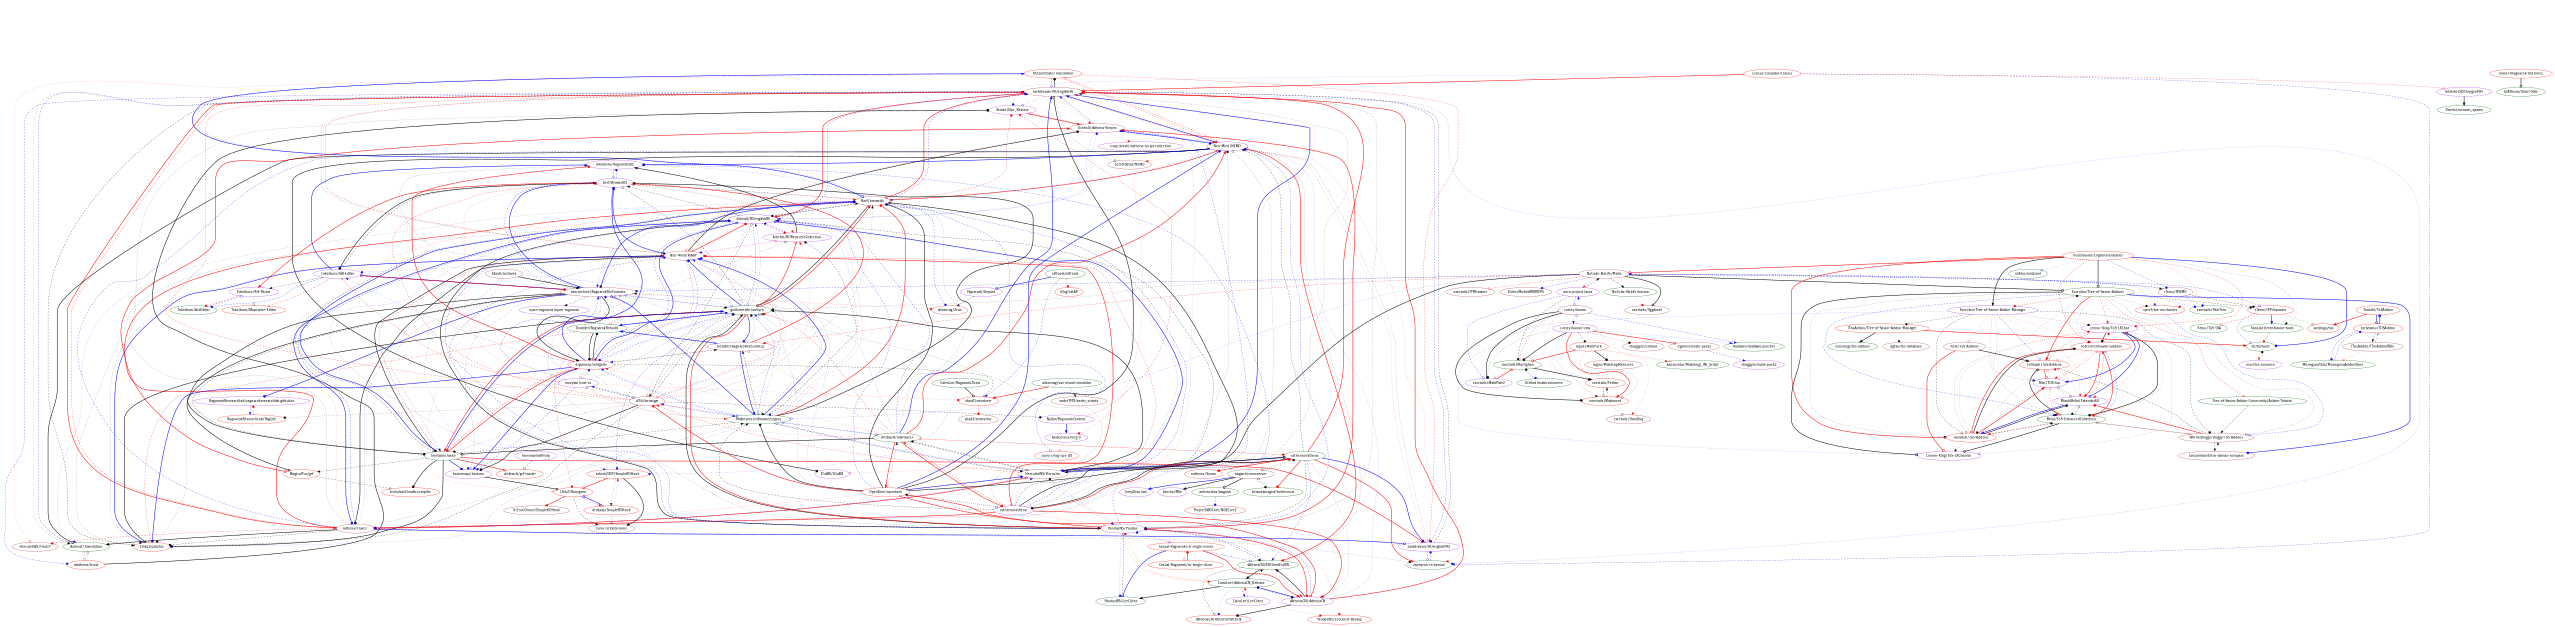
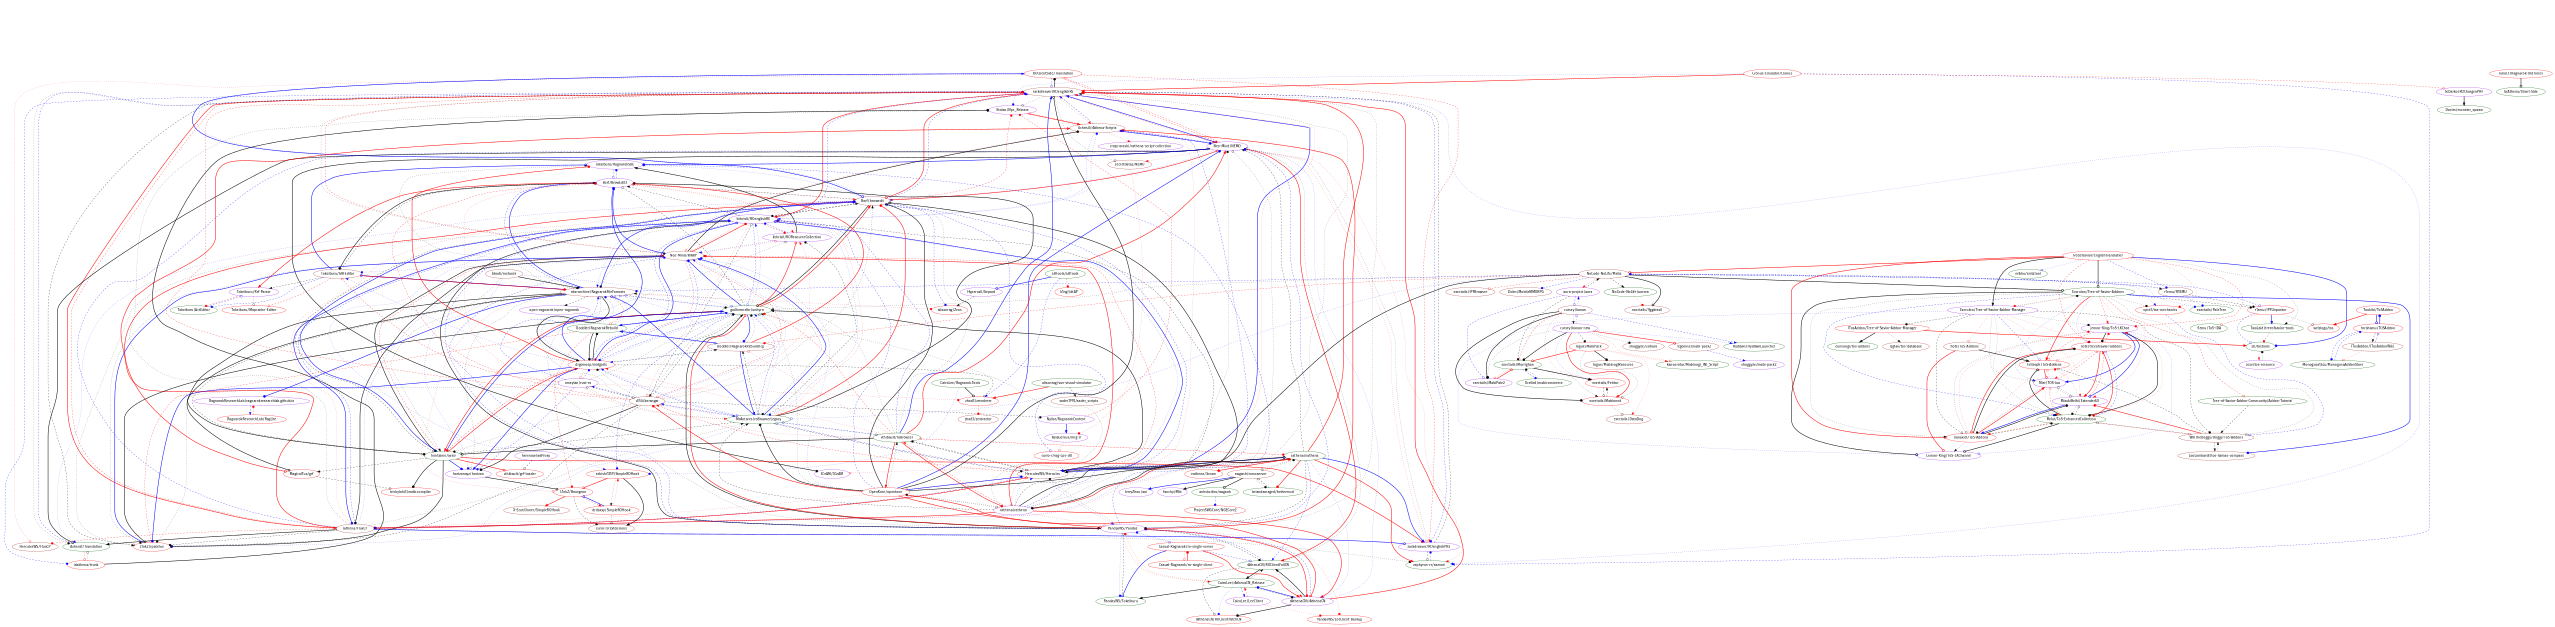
node "Tokeiburu/GRFEditor": color purple -> brown
edge "vE5li/korangar" -> "RagnarokResearchLab/RagLite": now "vE5li/korangar" -> "drgomesp/midgarts"
node "PandasWS/LeeClient": label "PandasWS/LeeClient" -> "PandasWS/Tokeiburu"
